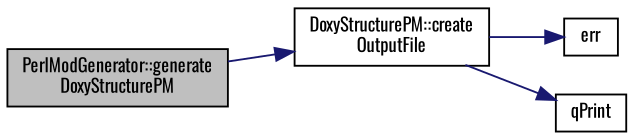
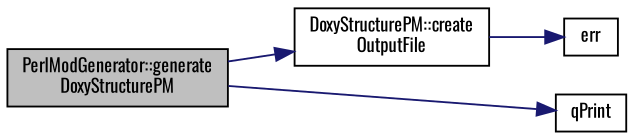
edge "DoxyStructurePM::create OutputFile" -> "qPrint": now "PerlModGenerator::generate DoxyStructurePM" -> "qPrint"
